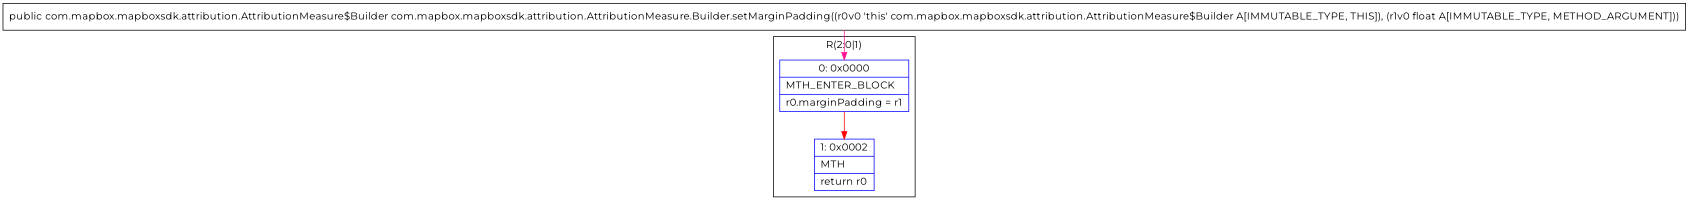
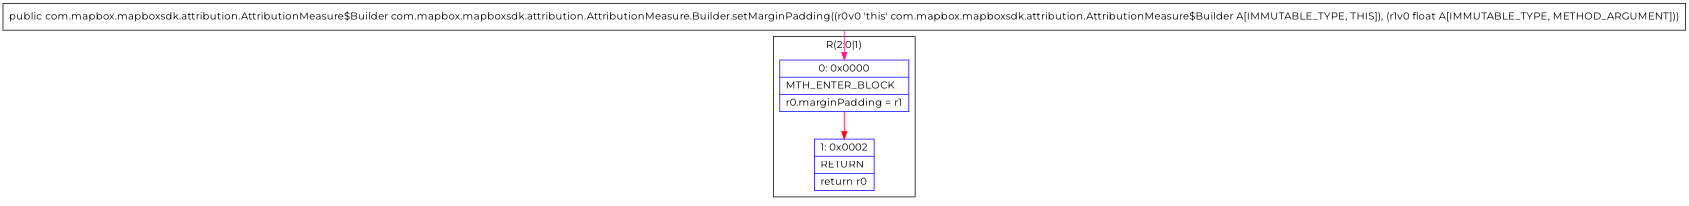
node "1: 0x0002": text "MTH" -> "RETURN"
